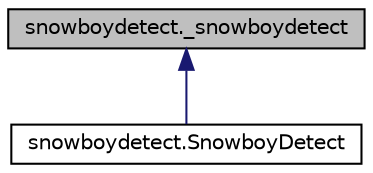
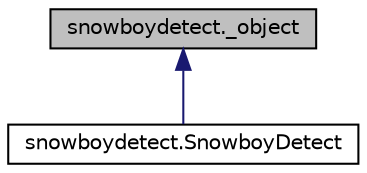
node "snowboydetect._snowboydetect": label "snowboydetect._snowboydetect" -> "snowboydetect._object"
